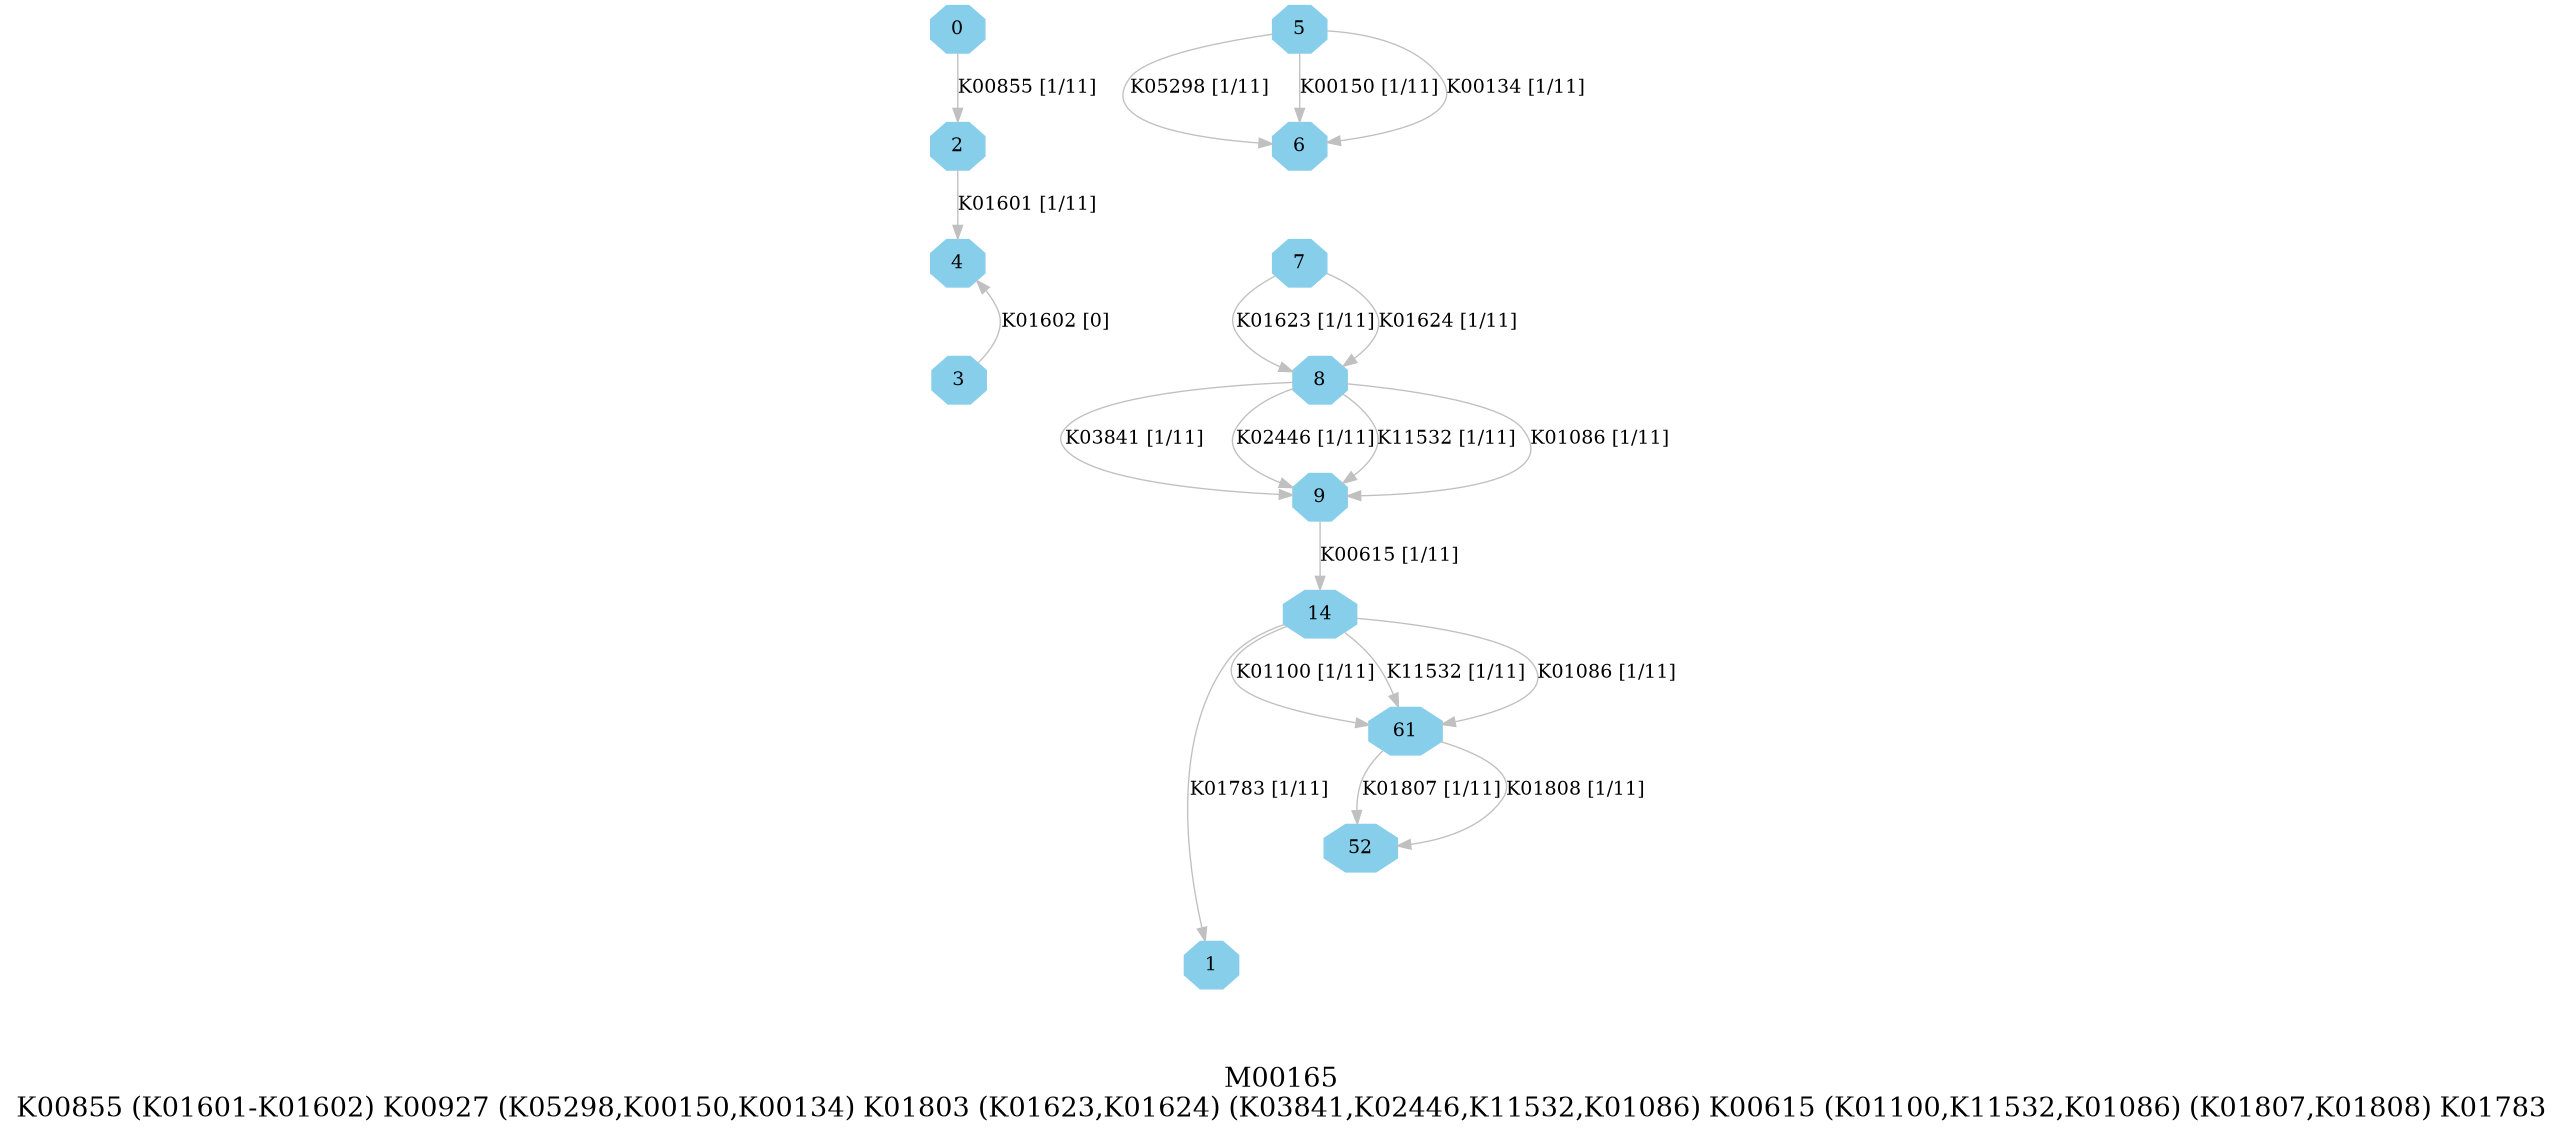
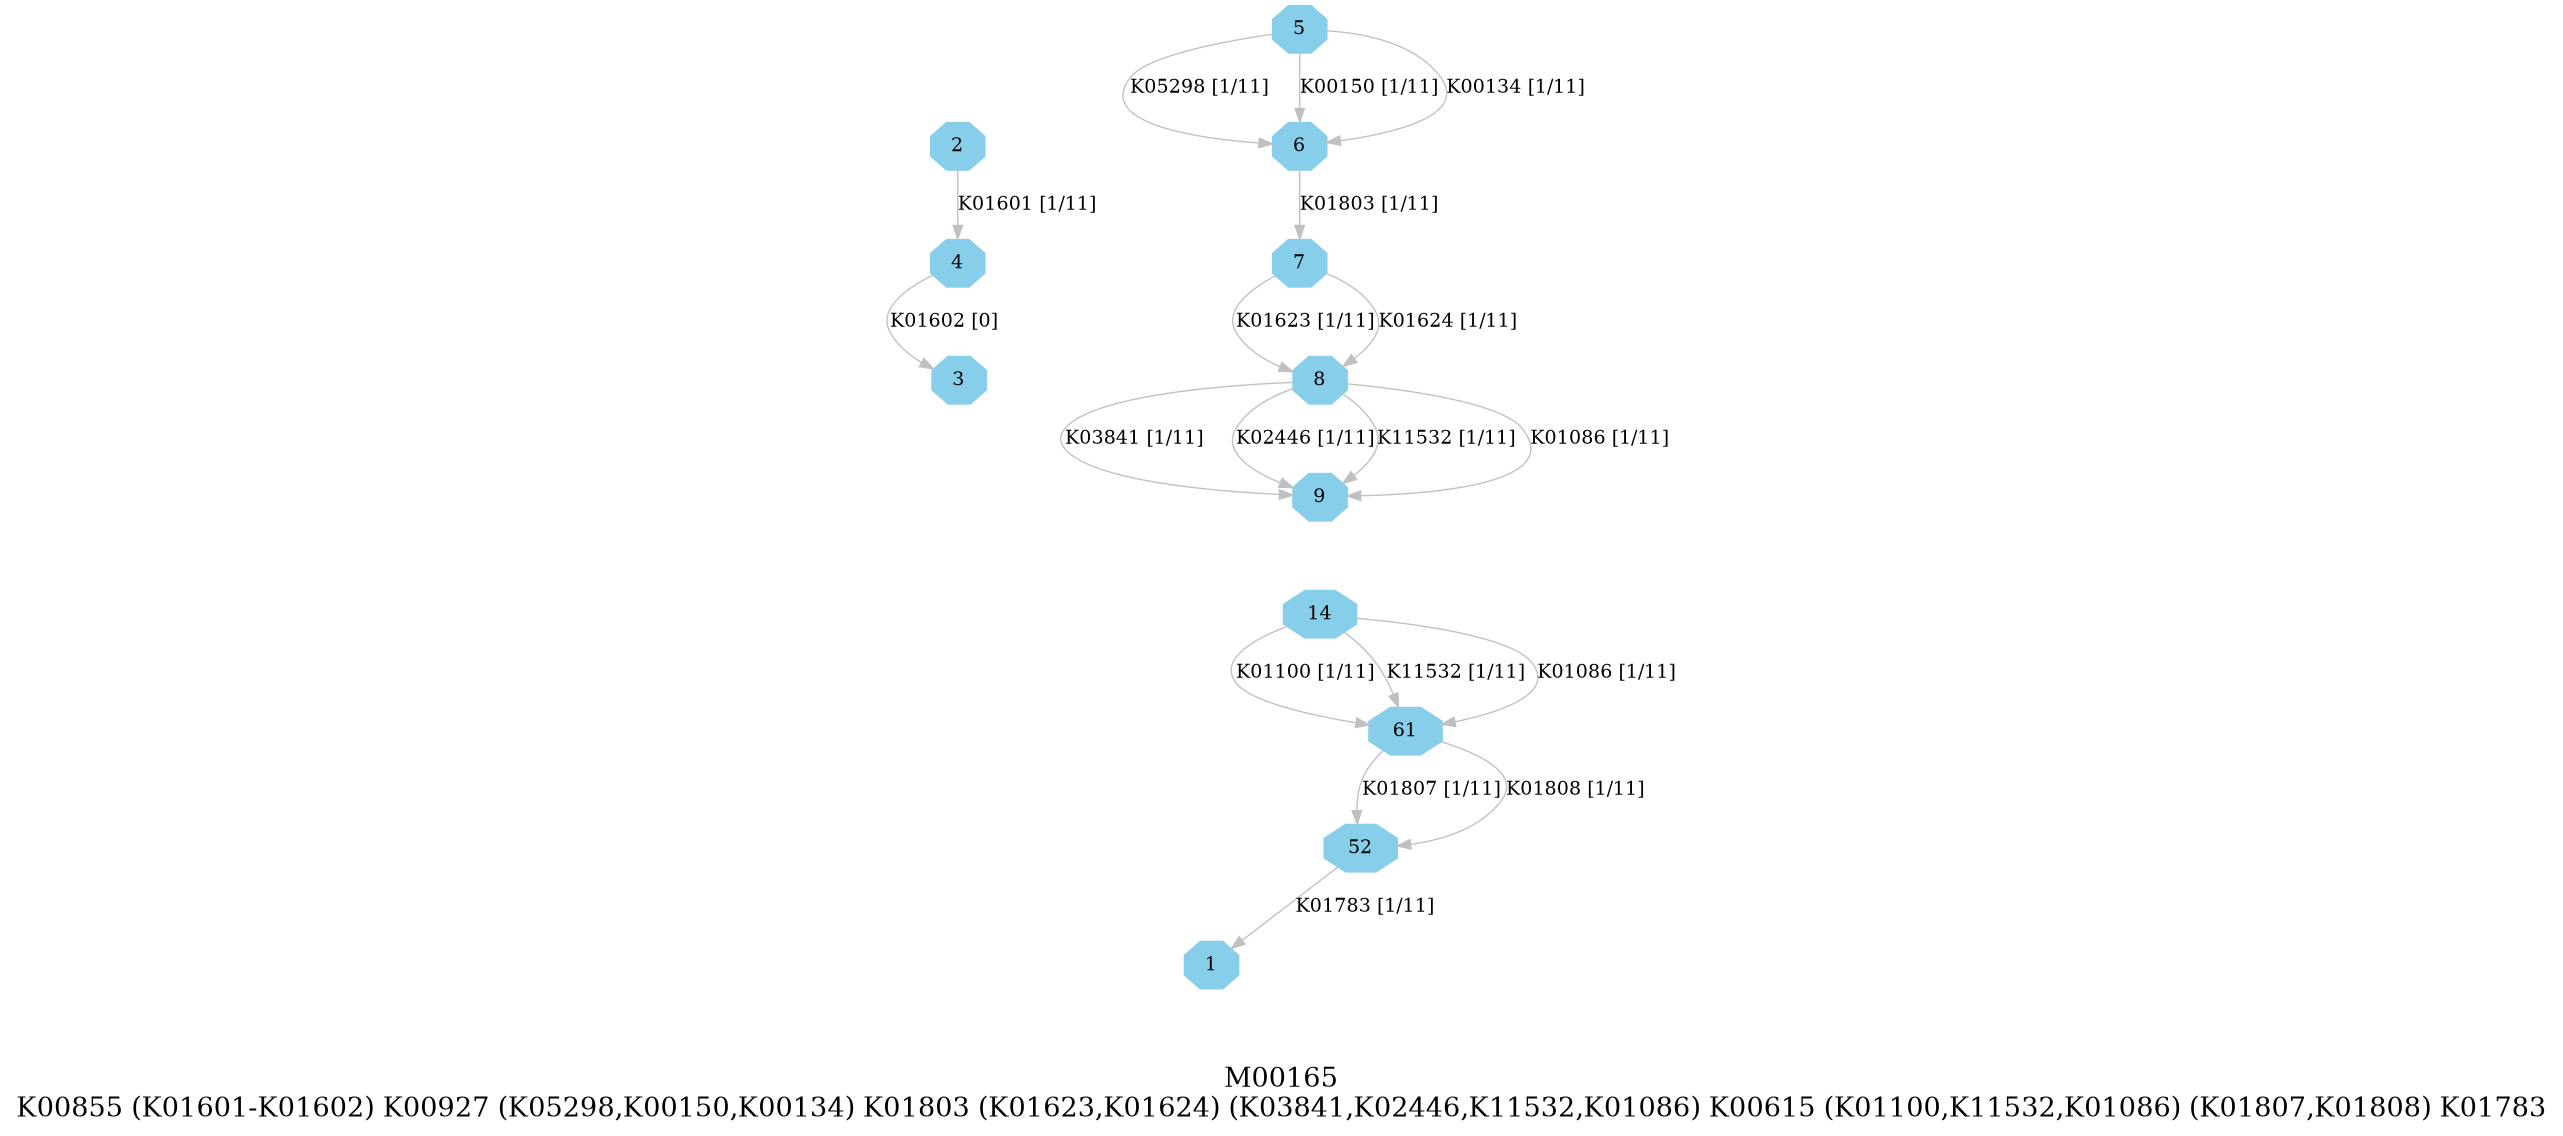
node "0": removed
edge "6" -> "7": added, label "K01803 [1/11]"
edge "3" -> "4": reversed
edge "9" -> "14": removed, label "K00615 [1/11]"
edge "14" -> "1": now "52" -> "1"
